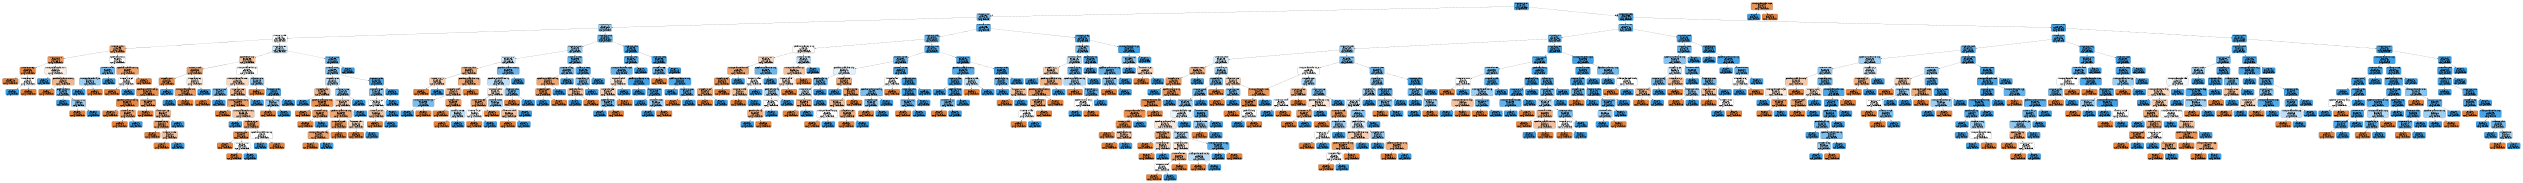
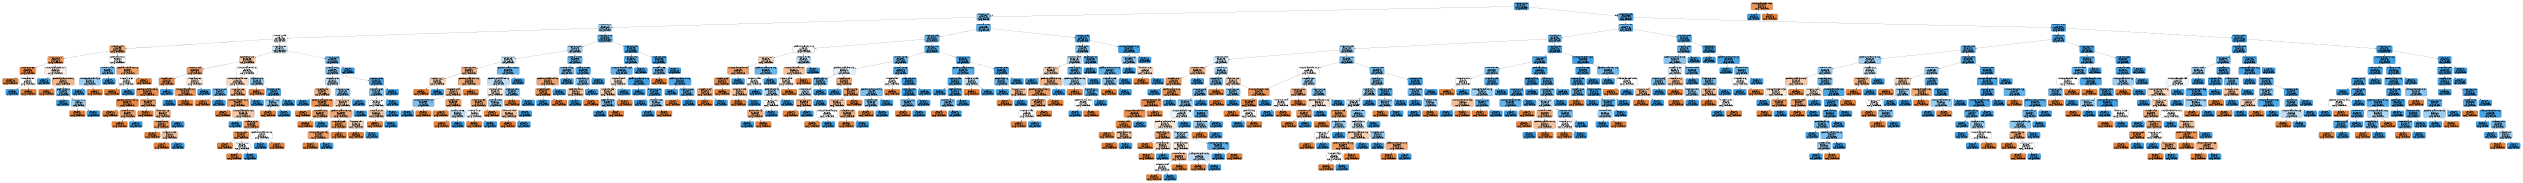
node "num__happiness.score ≤ -0.854": text "class = Depressed" -> "midday = Depressed"
